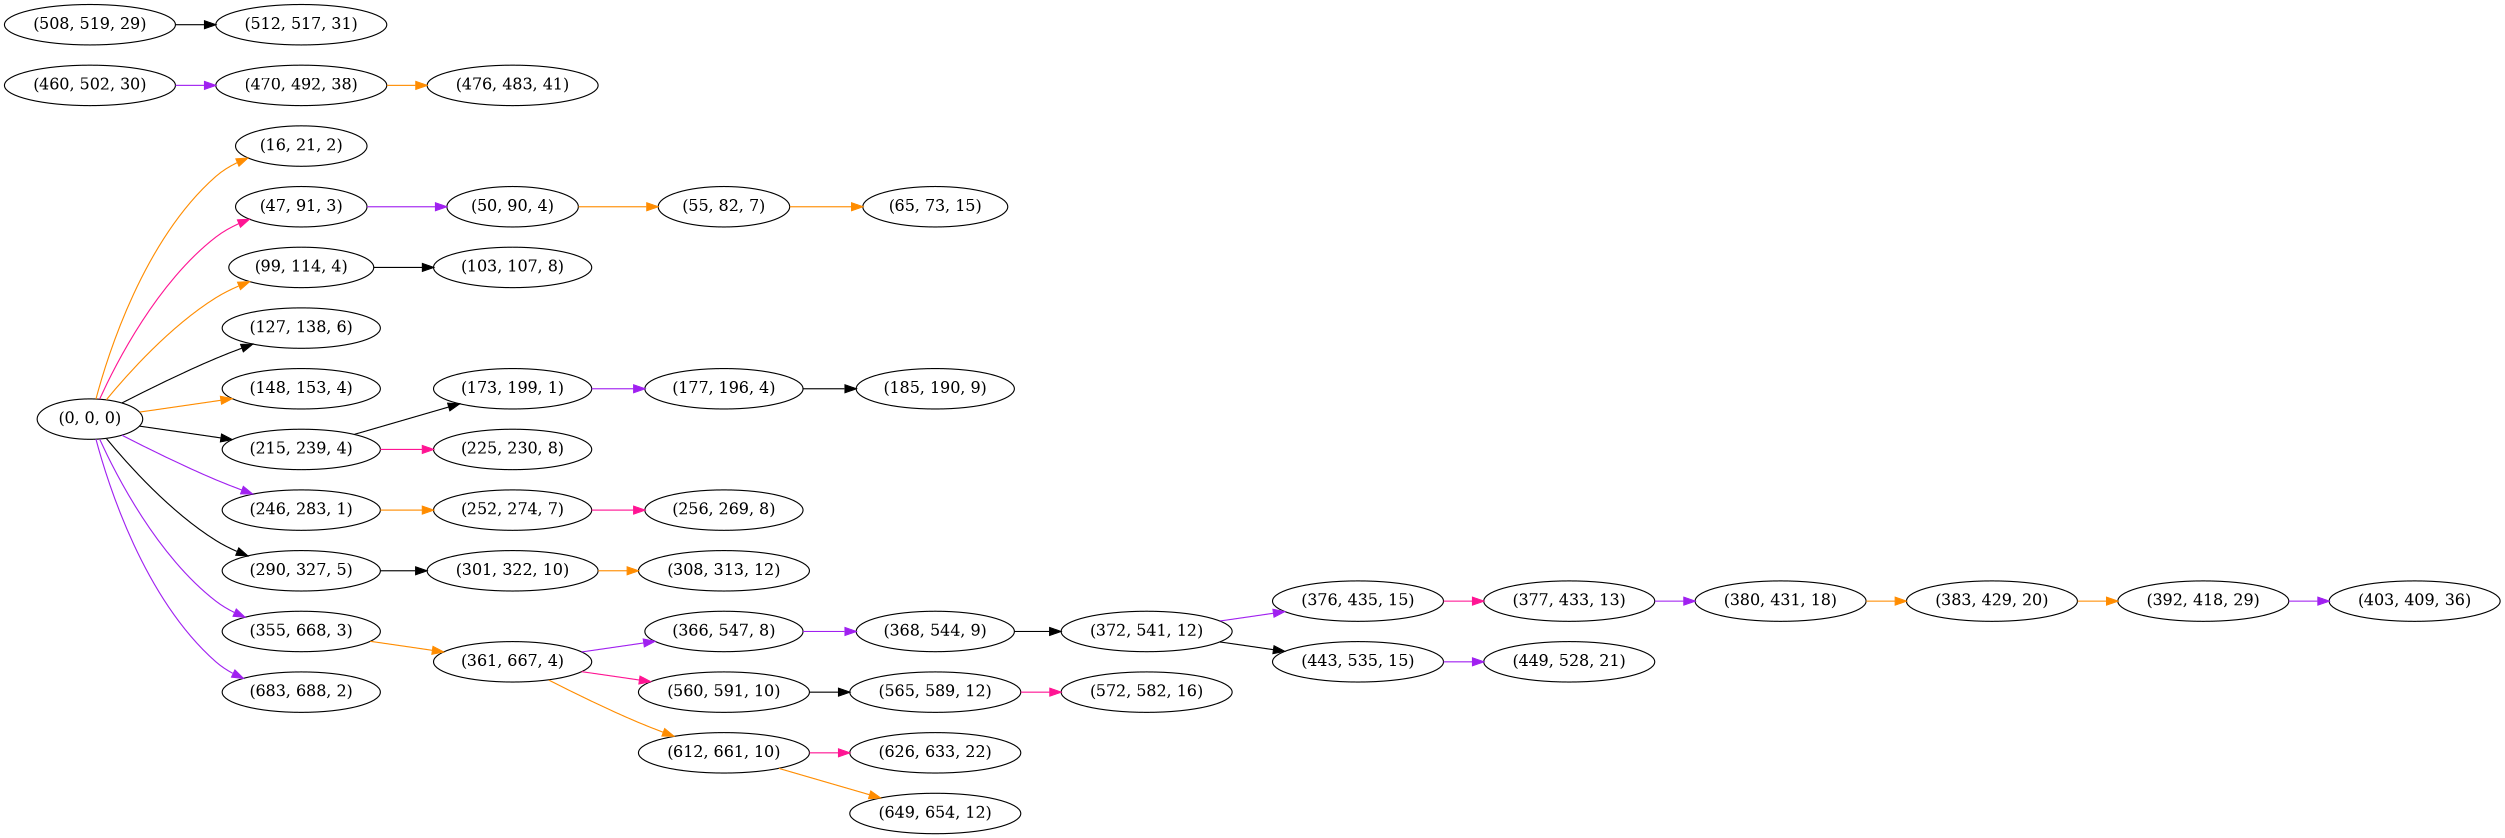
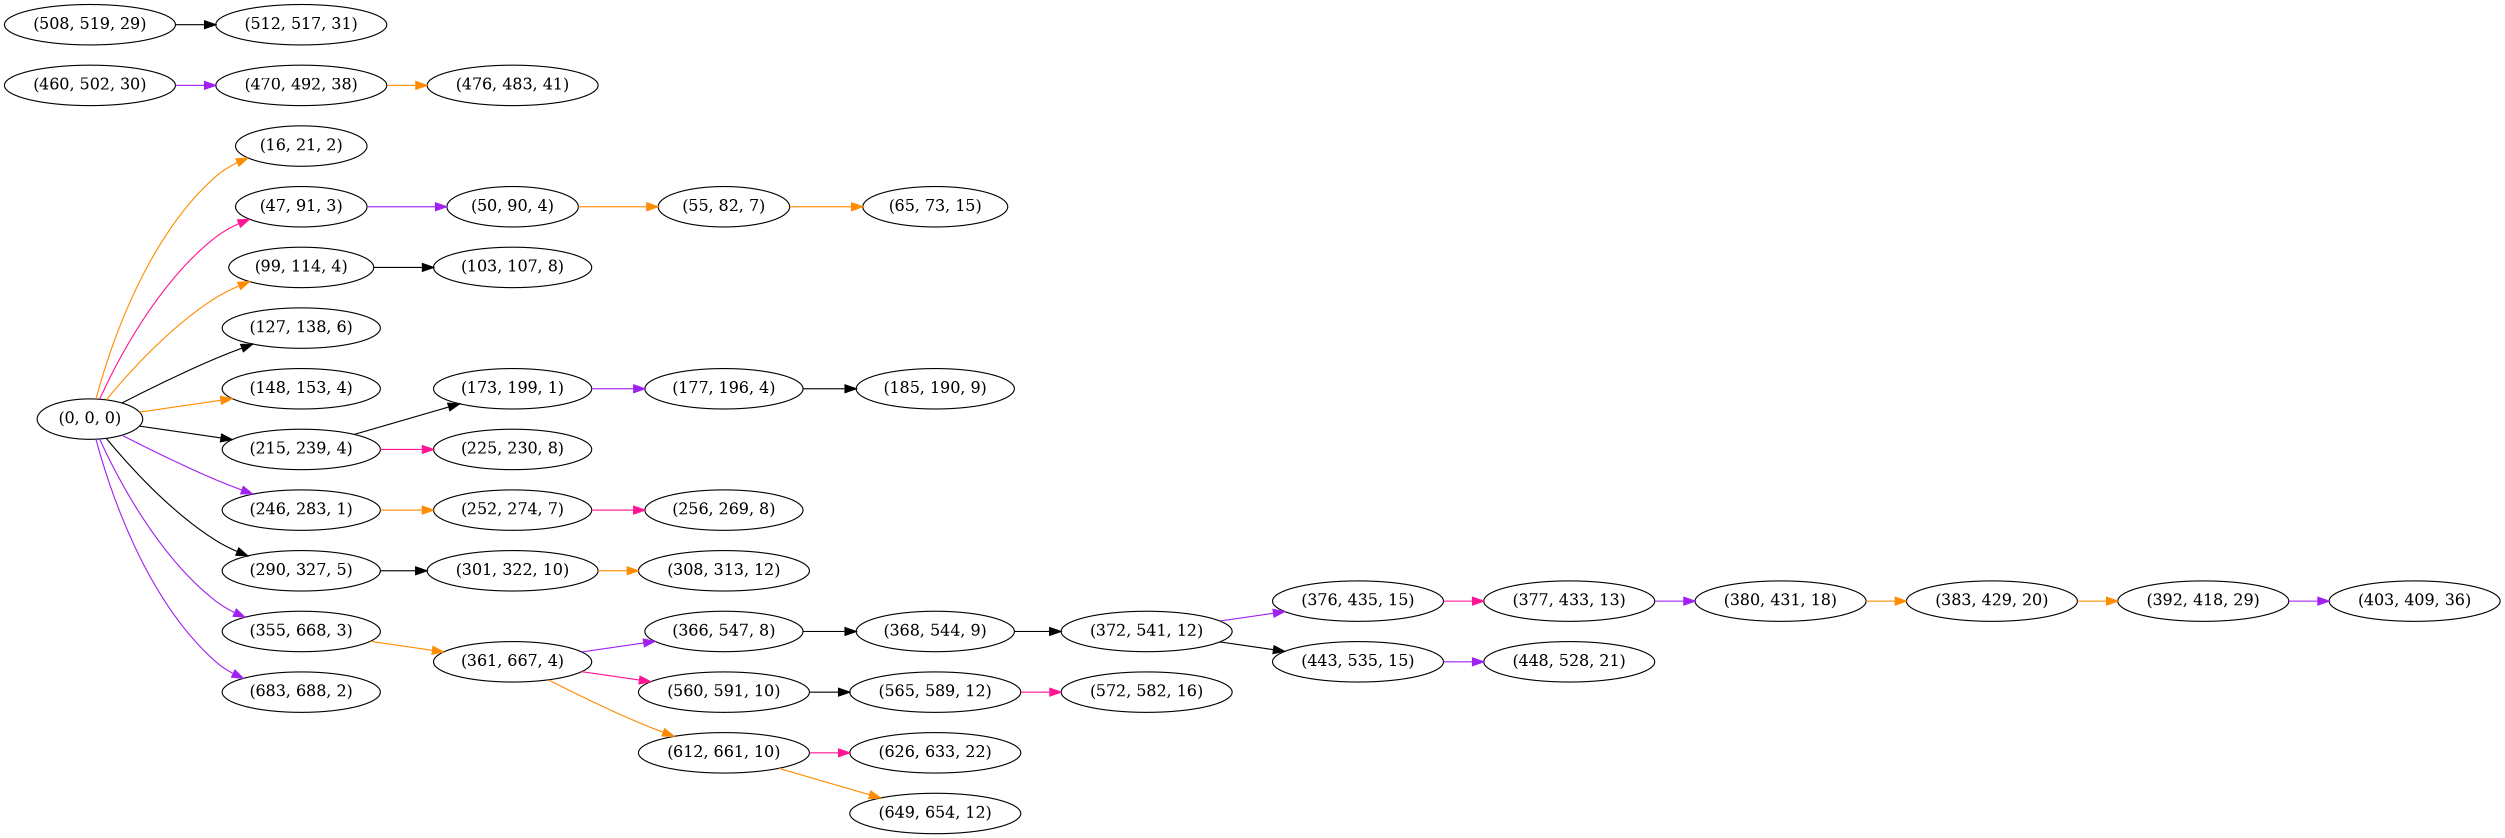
edge "(366, 547, 8)" -> "(368, 544, 9)": color purple -> black
node "(449, 528, 21)": label "(449, 528, 21)" -> "(448, 528, 21)"
